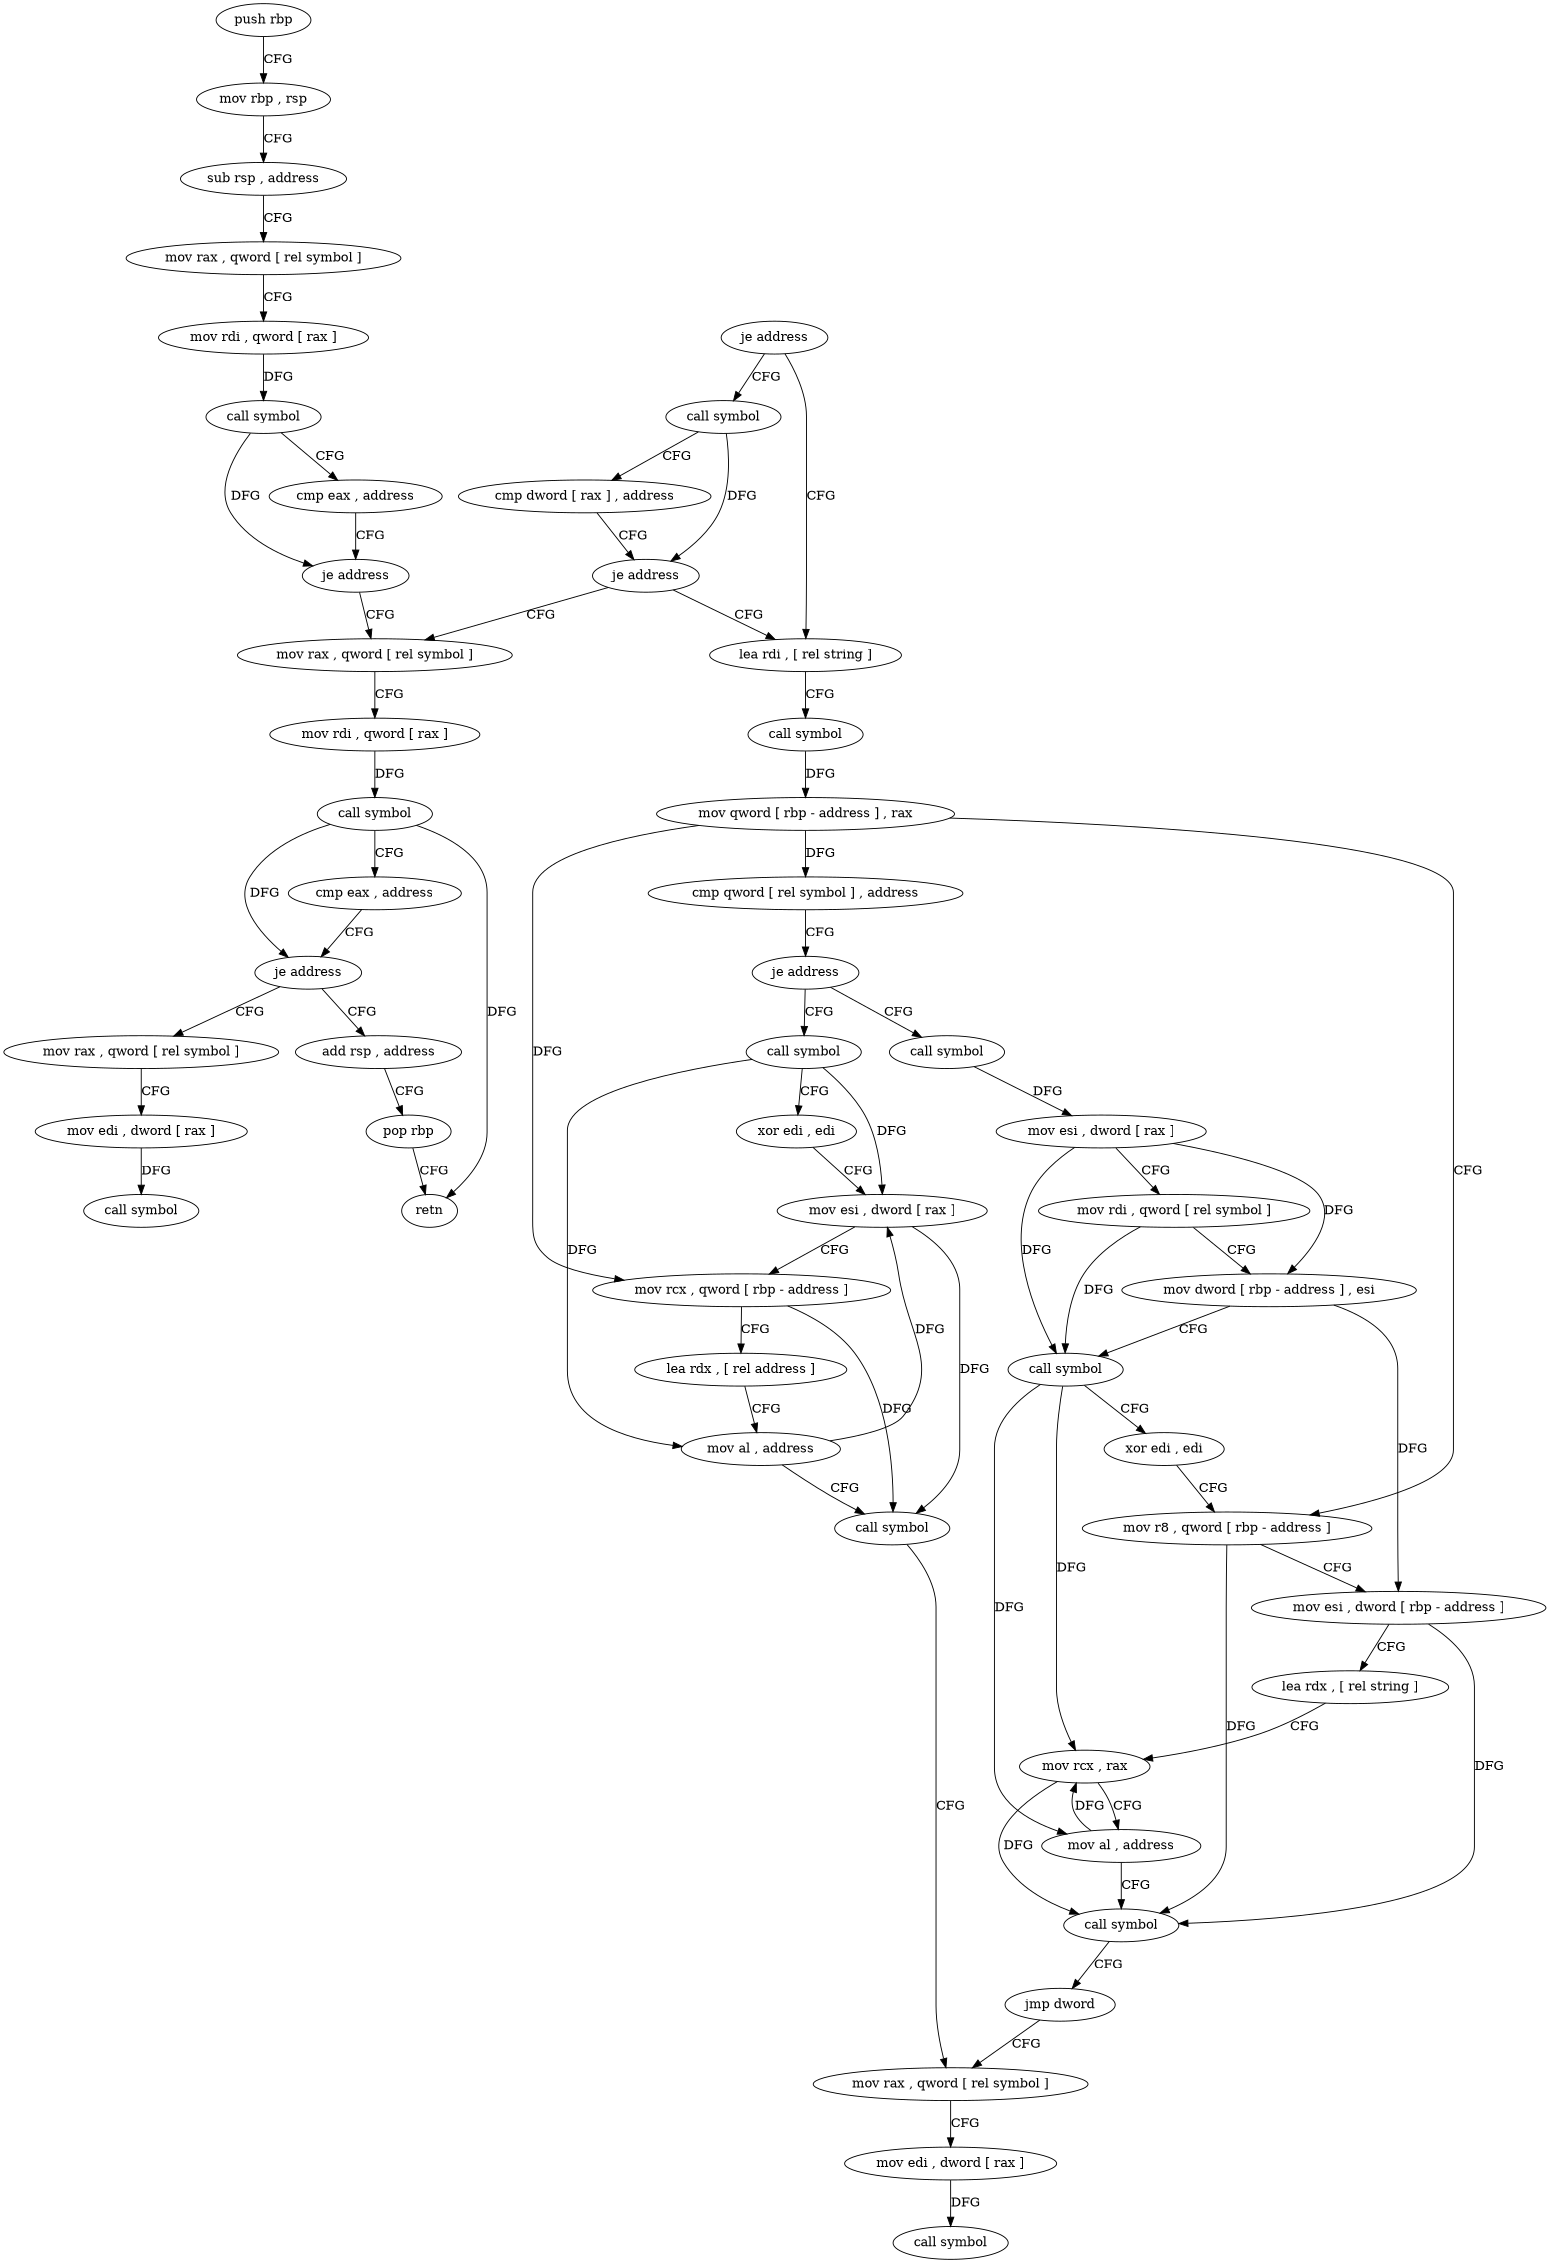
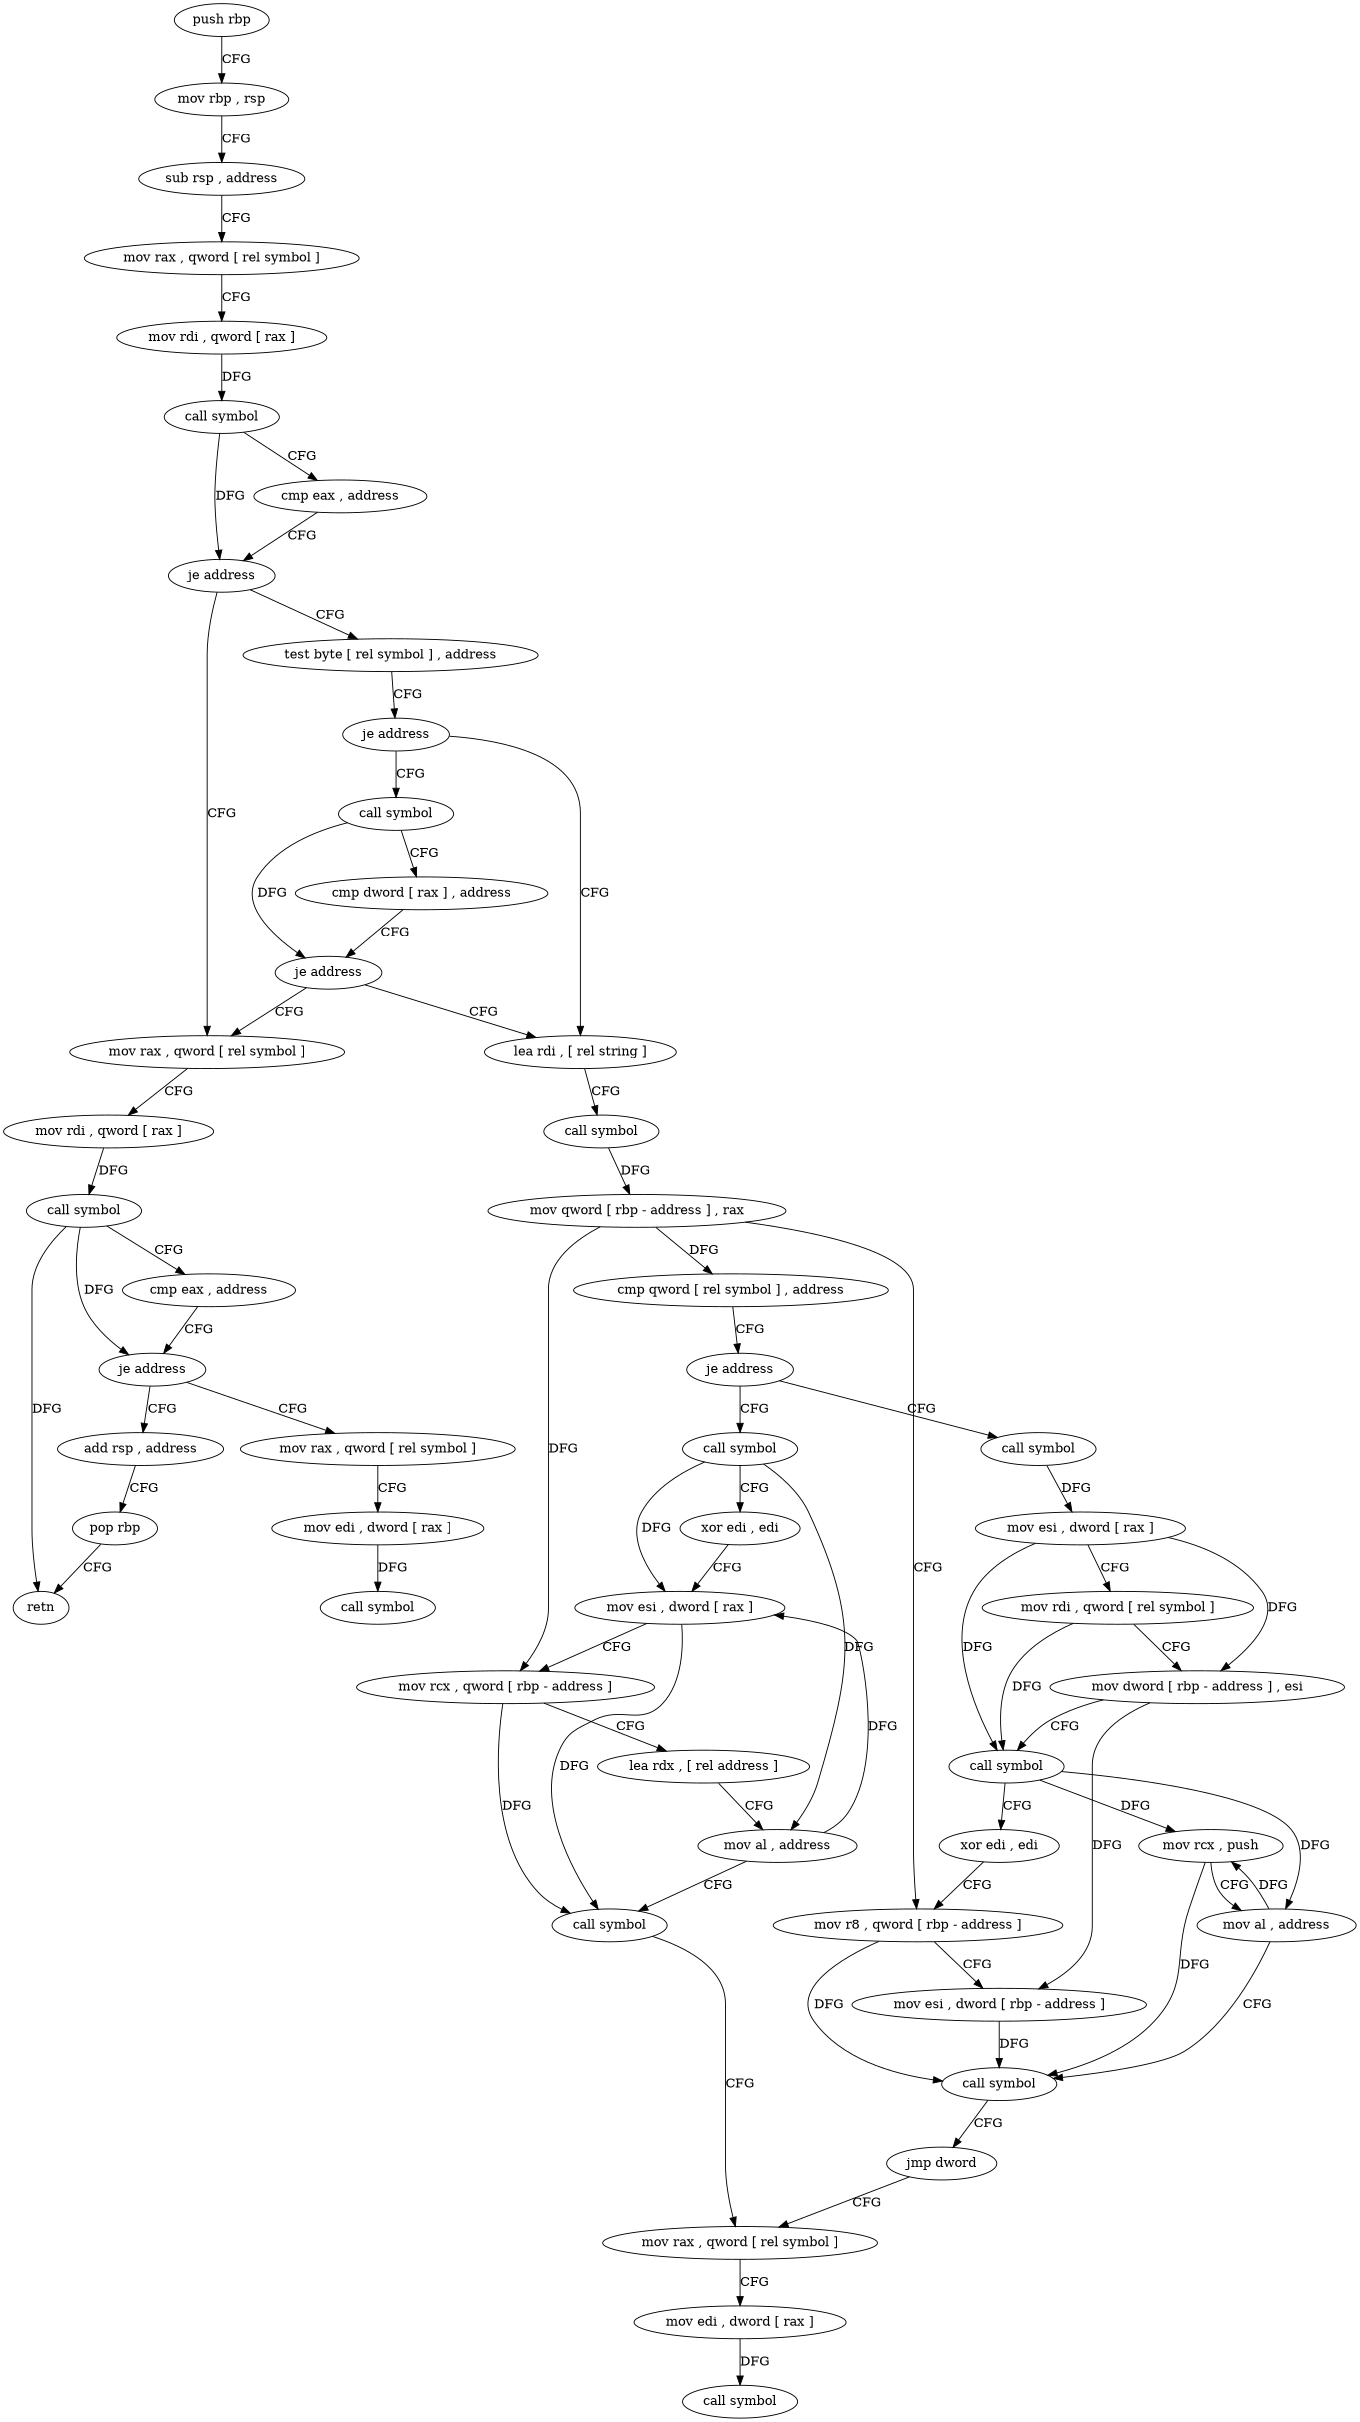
node "test byte [ rel symbol ] , address": added
node "lea rdx , [ rel string ]": removed
node "mov rcx , rax": label "mov rcx , rax" -> "mov rcx , push"
